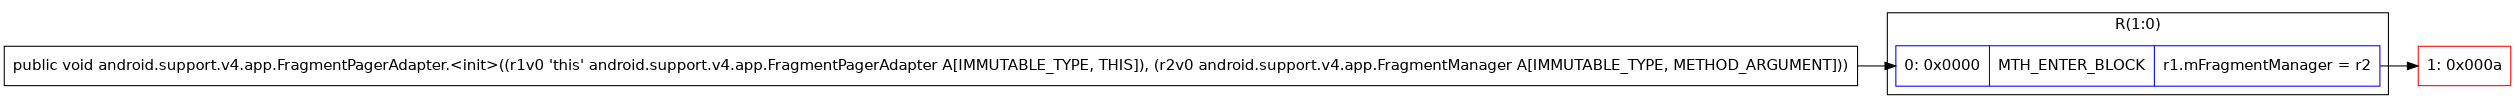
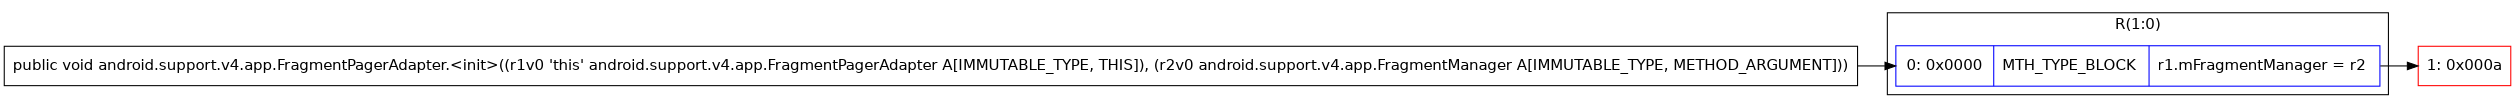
node "0: 0x0000": text "MTH_ENTER_BLOCK" -> "MTH_TYPE_BLOCK"
